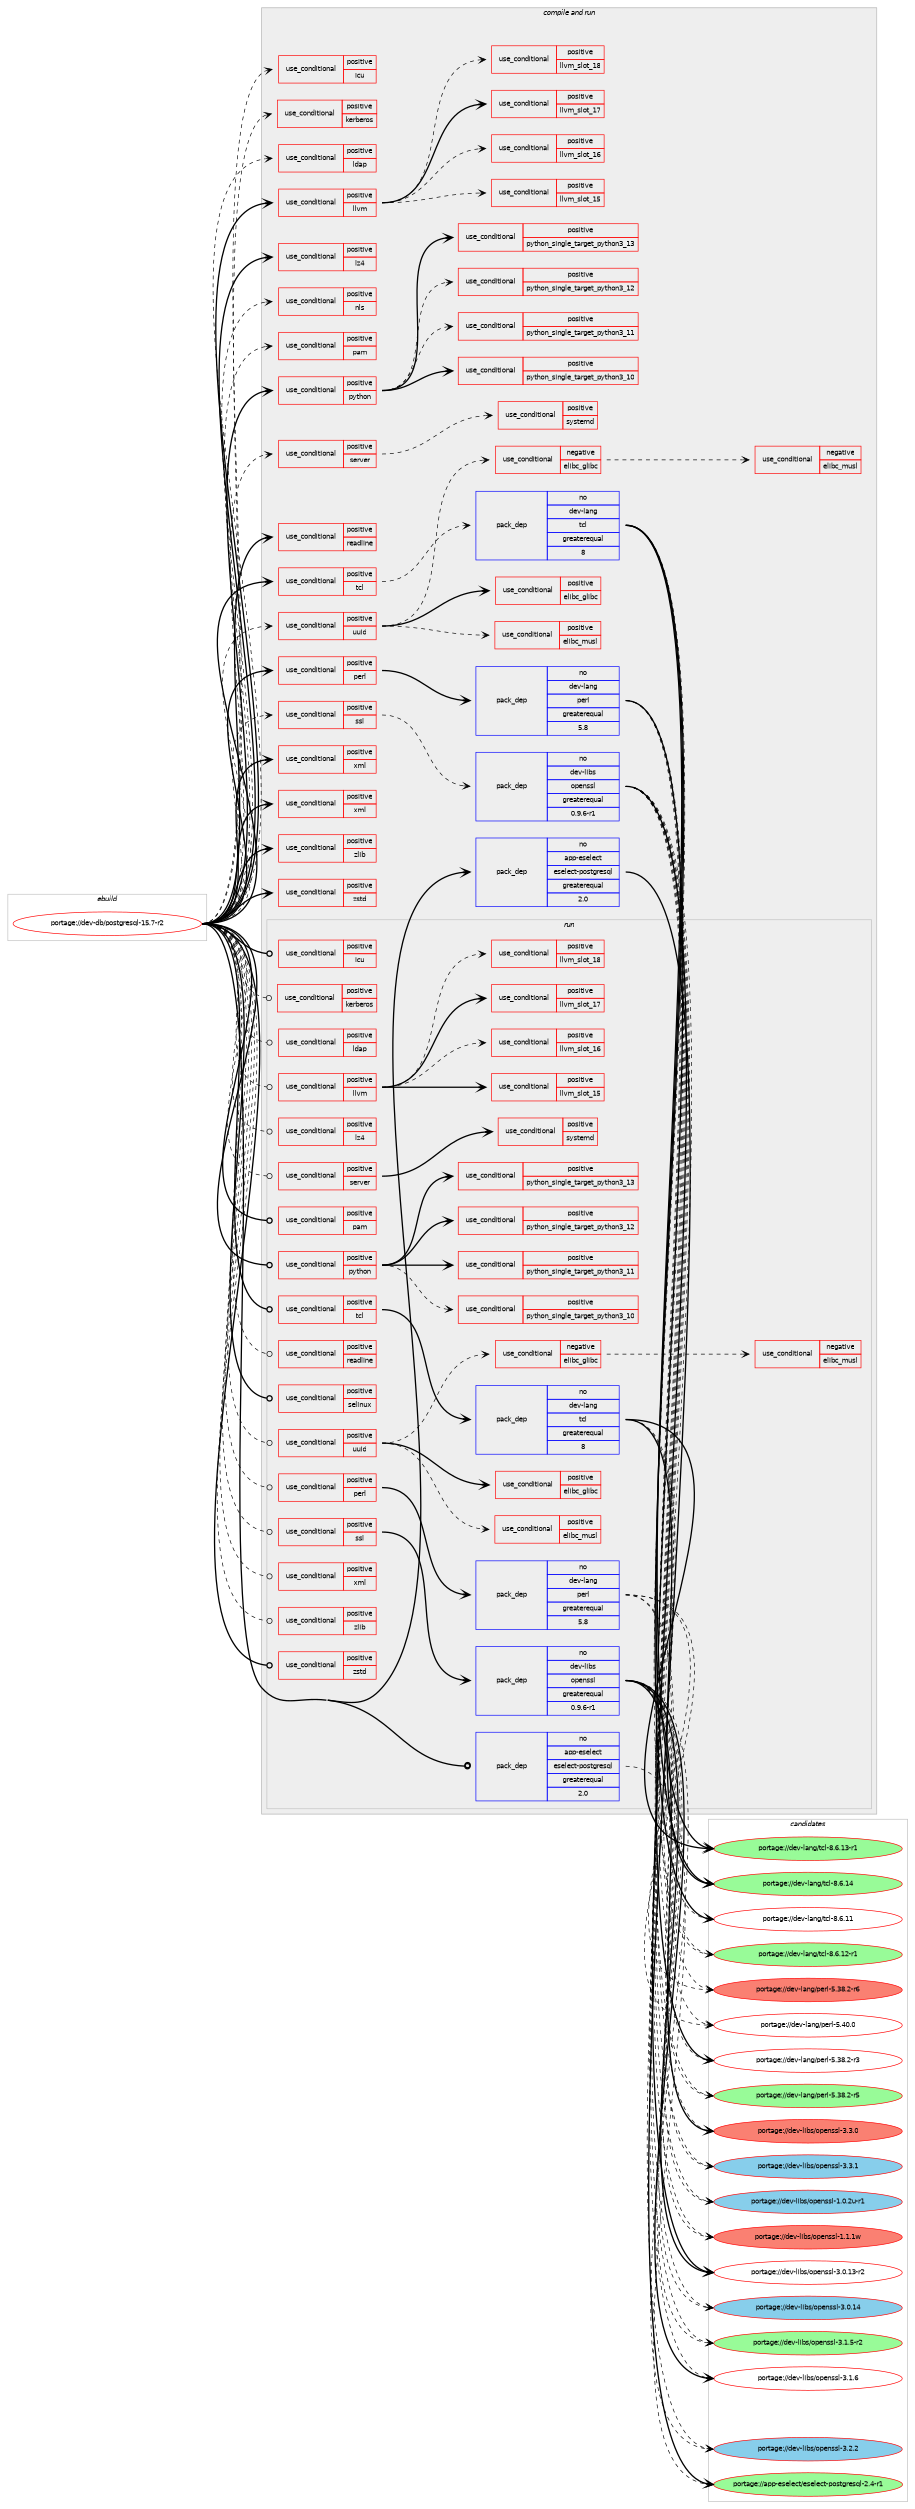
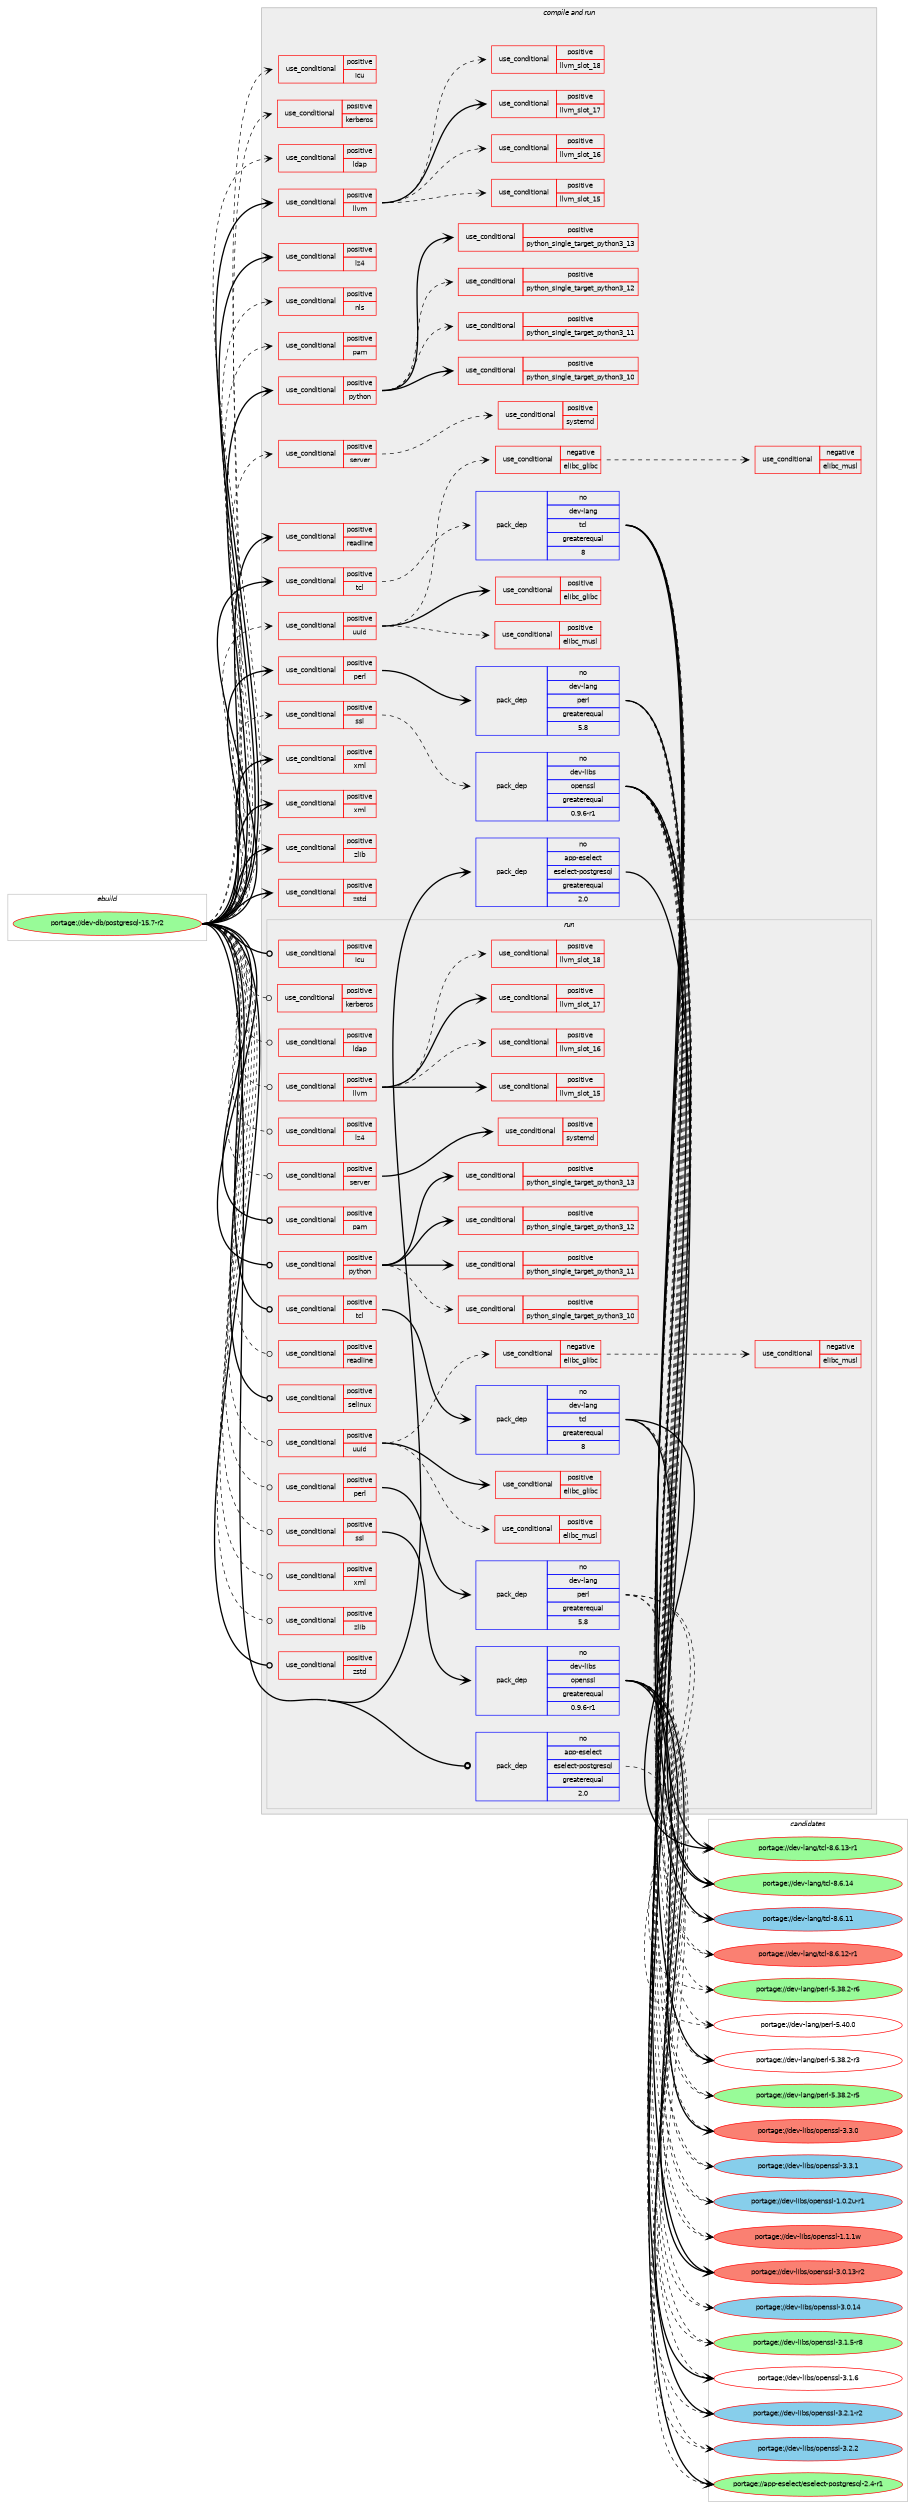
node "portage://dev-db/postgresql-15.7-r2": fillcolor white -> palegreen
node "portage://dev-lang/tcl-8.6.11": fillcolor white -> skyblue
node "portage://dev-lang/tcl-8.6.12-r1": fillcolor palegreen -> salmon
node "portage://dev-lang/perl-5.38.2-r6": fillcolor salmon -> palegreen
node "portage://dev-libs/openssl-3.0.13-r2": fillcolor white -> salmon
node "portage://dev-libs/openssl-3.1.5-r2": label "portage://dev-libs/openssl-3.1.5-r2" -> "portage://dev-libs/openssl-3.1.5-r8"
node "portage://dev-libs/openssl-3.2.1-r2": added
